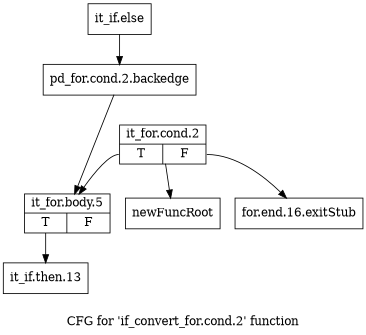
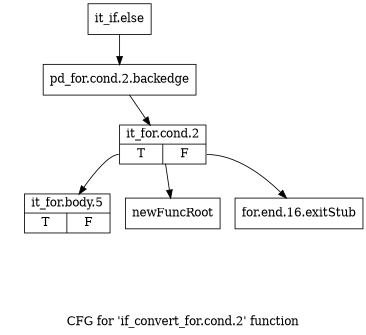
edge "pd_for.cond.2.backedge" -> "it_for.body.5": now "pd_for.cond.2.backedge" -> "it_for.cond.2"
node "it_if.then.13": removed
